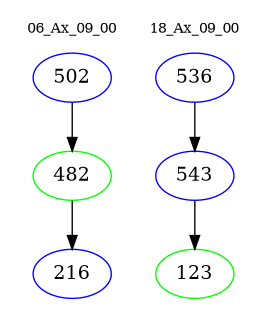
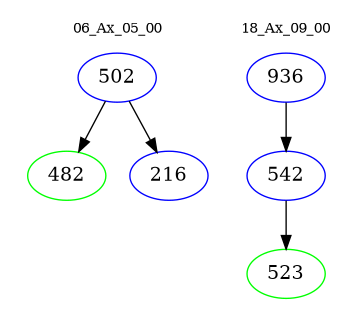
cluster "06_Ax_09_00": label "06_Ax_09_00" -> "06_Ax_05_00"
node "536": label "536" -> "936"
node "543": label "543" -> "542"
edge "482" -> "216": now "502" -> "216"
node "123": label "123" -> "523"
